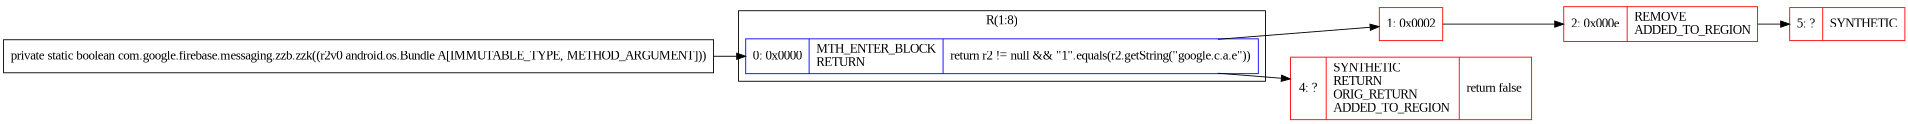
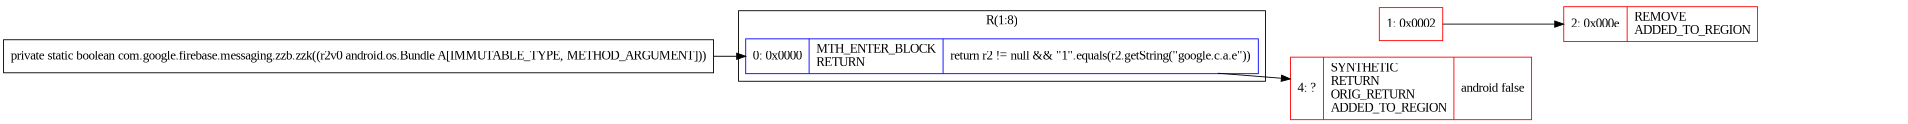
node "5: ?": removed
edge "0: 0x0000" -> "1: 0x0002": removed
node "4: ?": text "return false" -> "android false"
